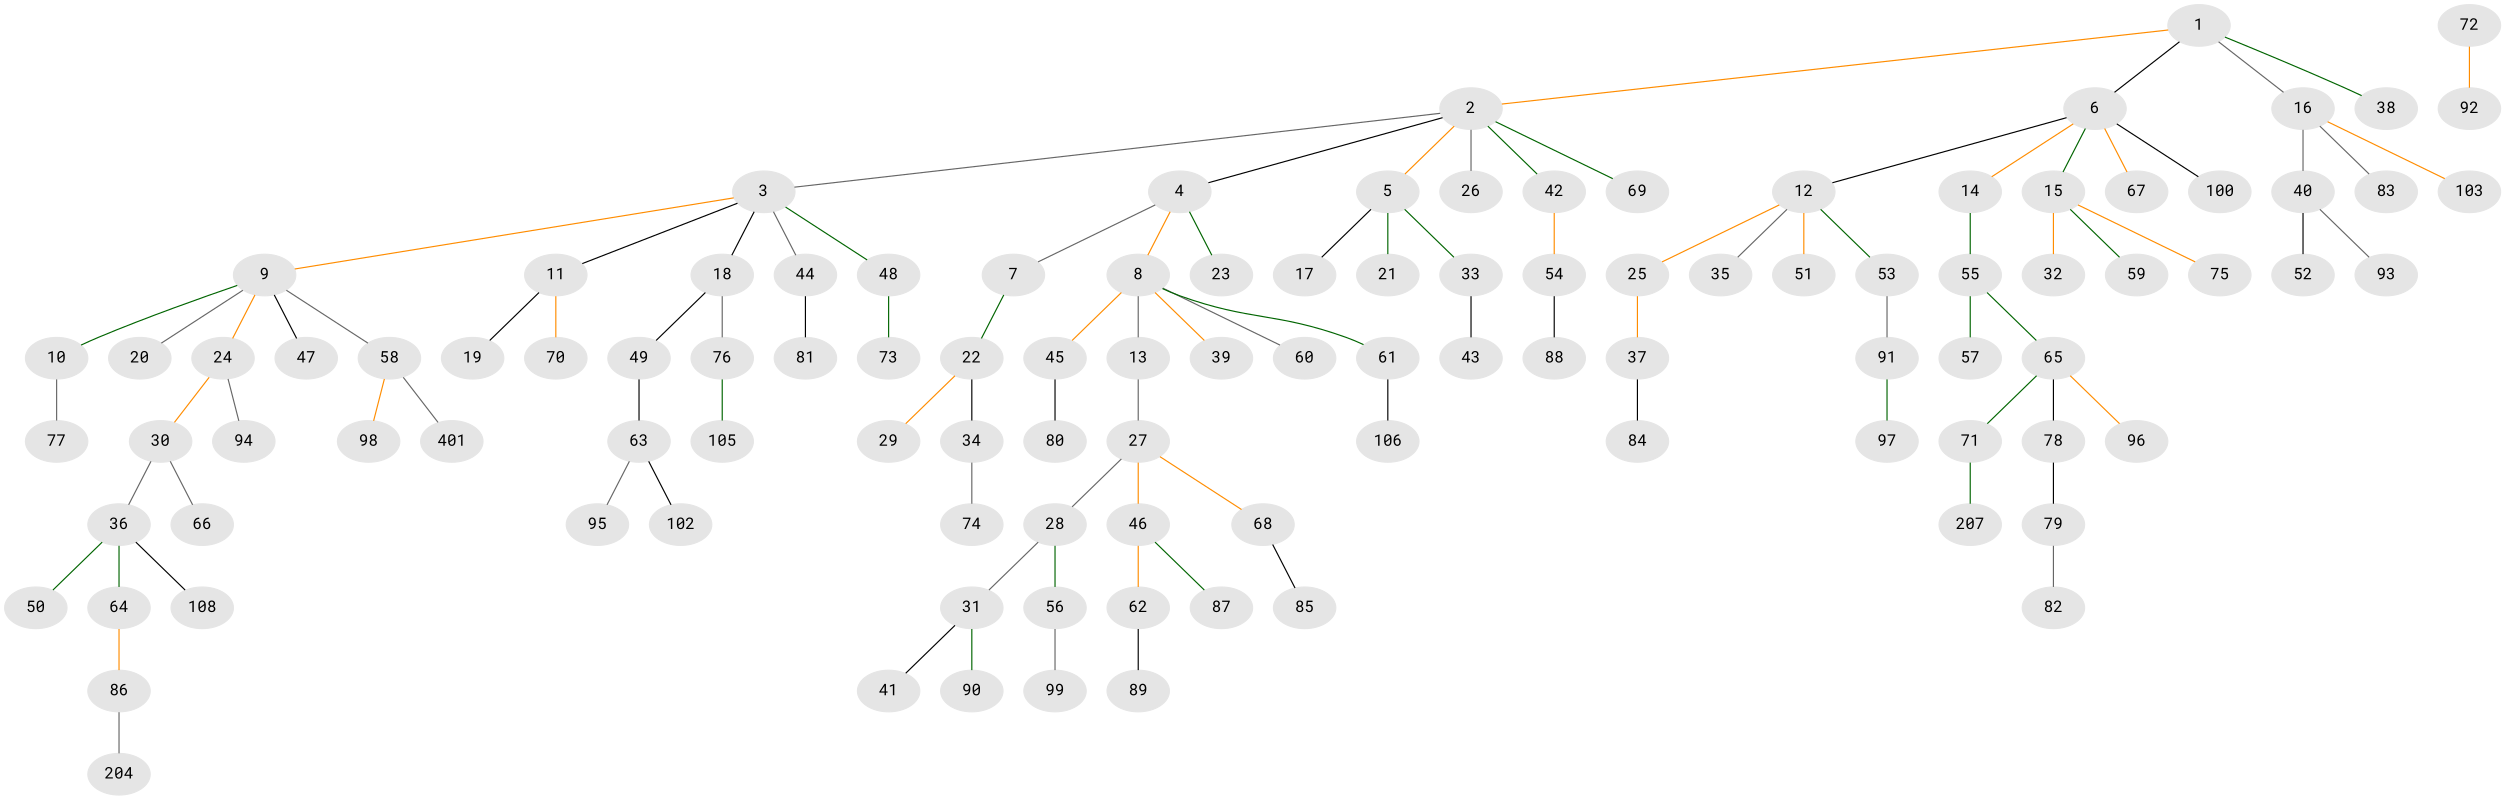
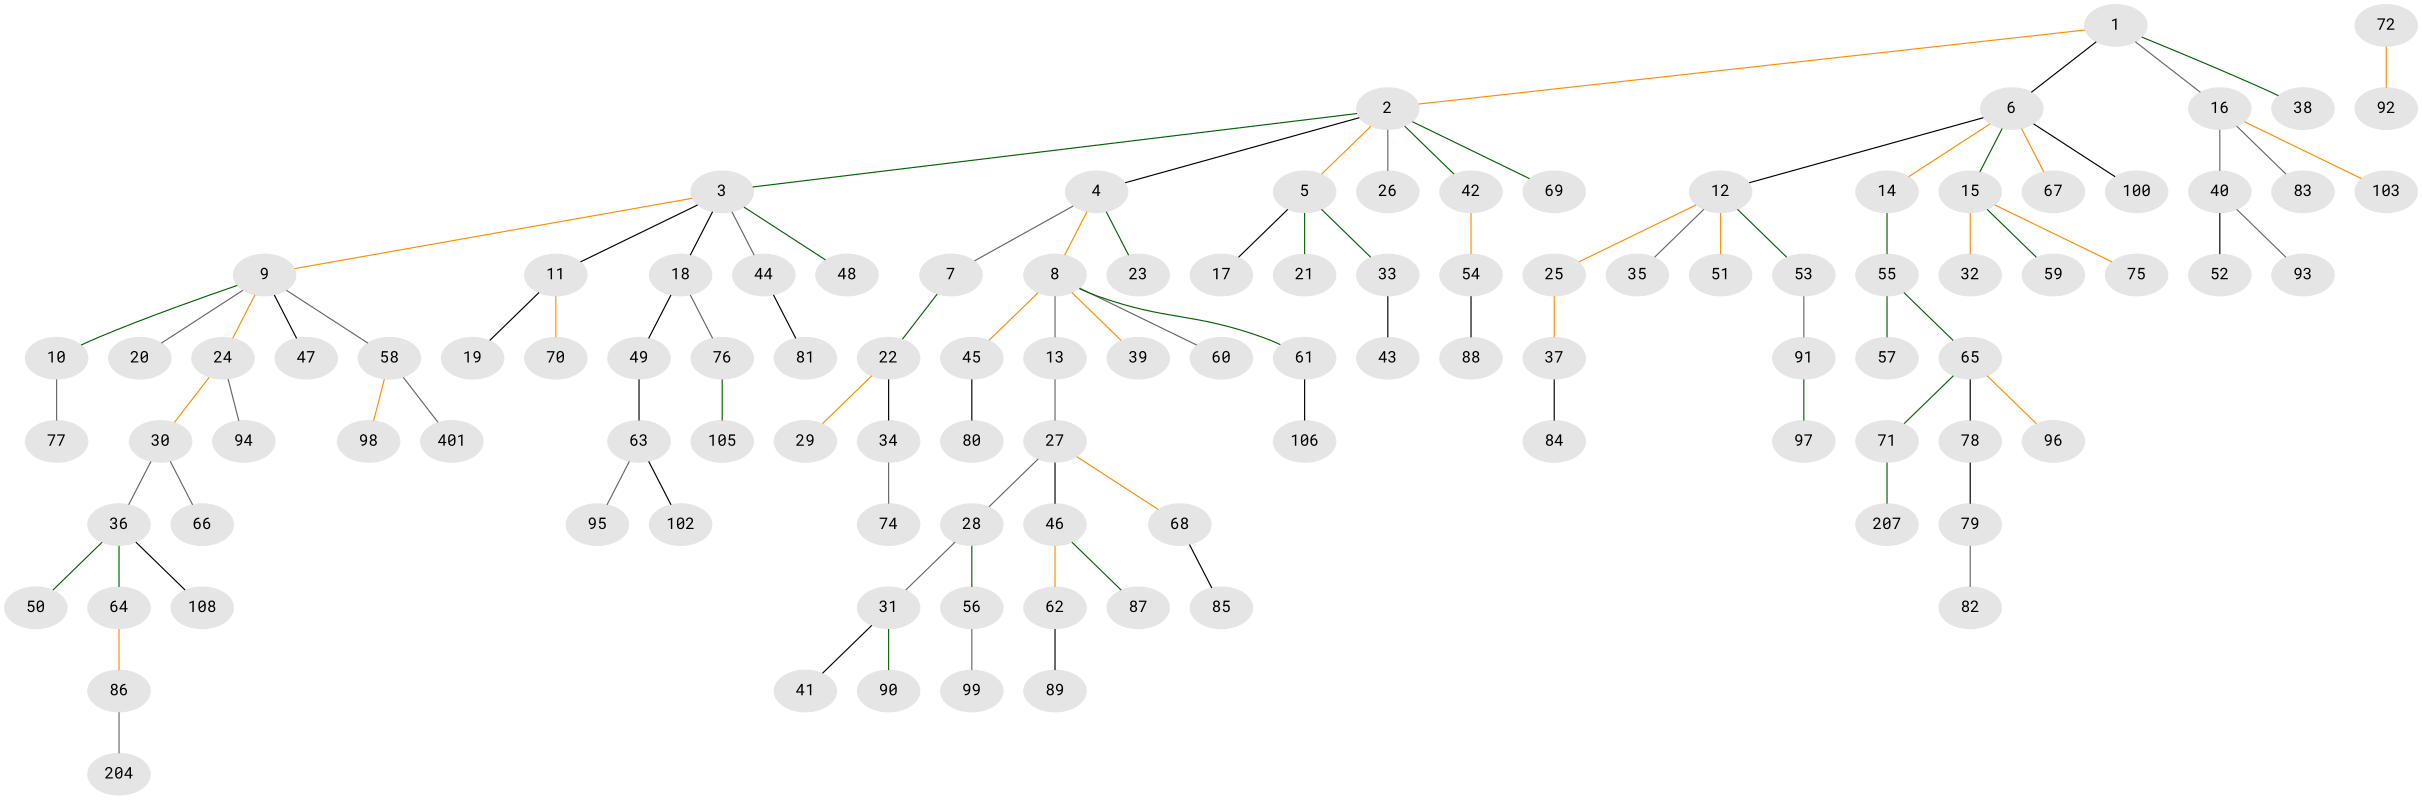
edge "2" -- "3": color gray40 -> darkgreen
node "73": removed
edge "27" -- "46": color darkorange -> black
